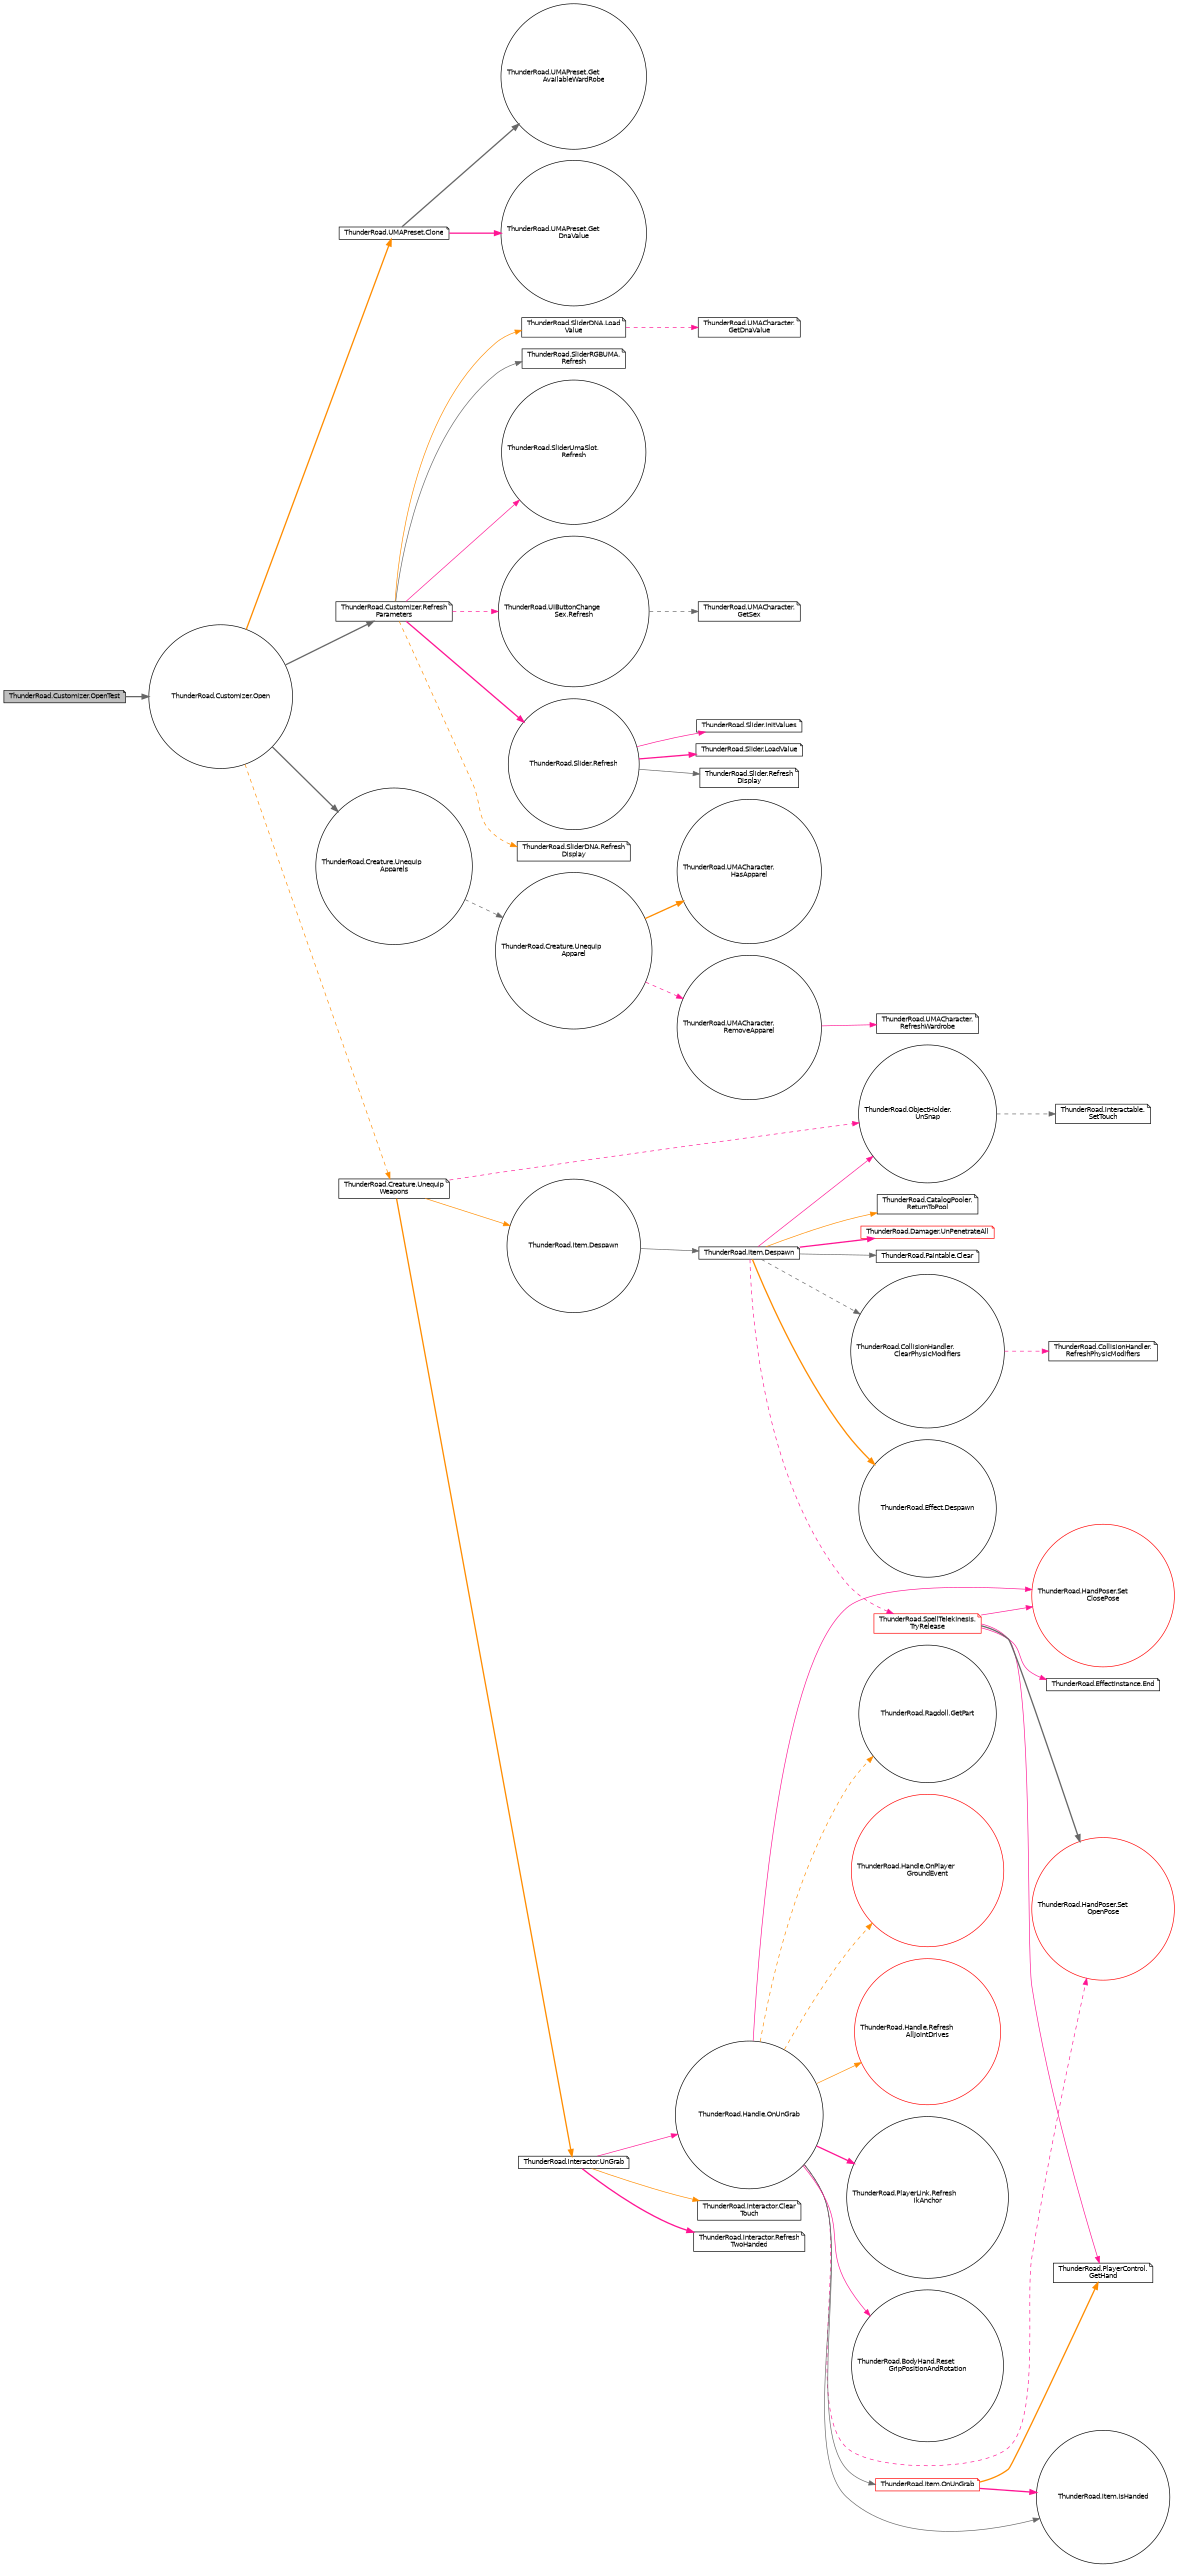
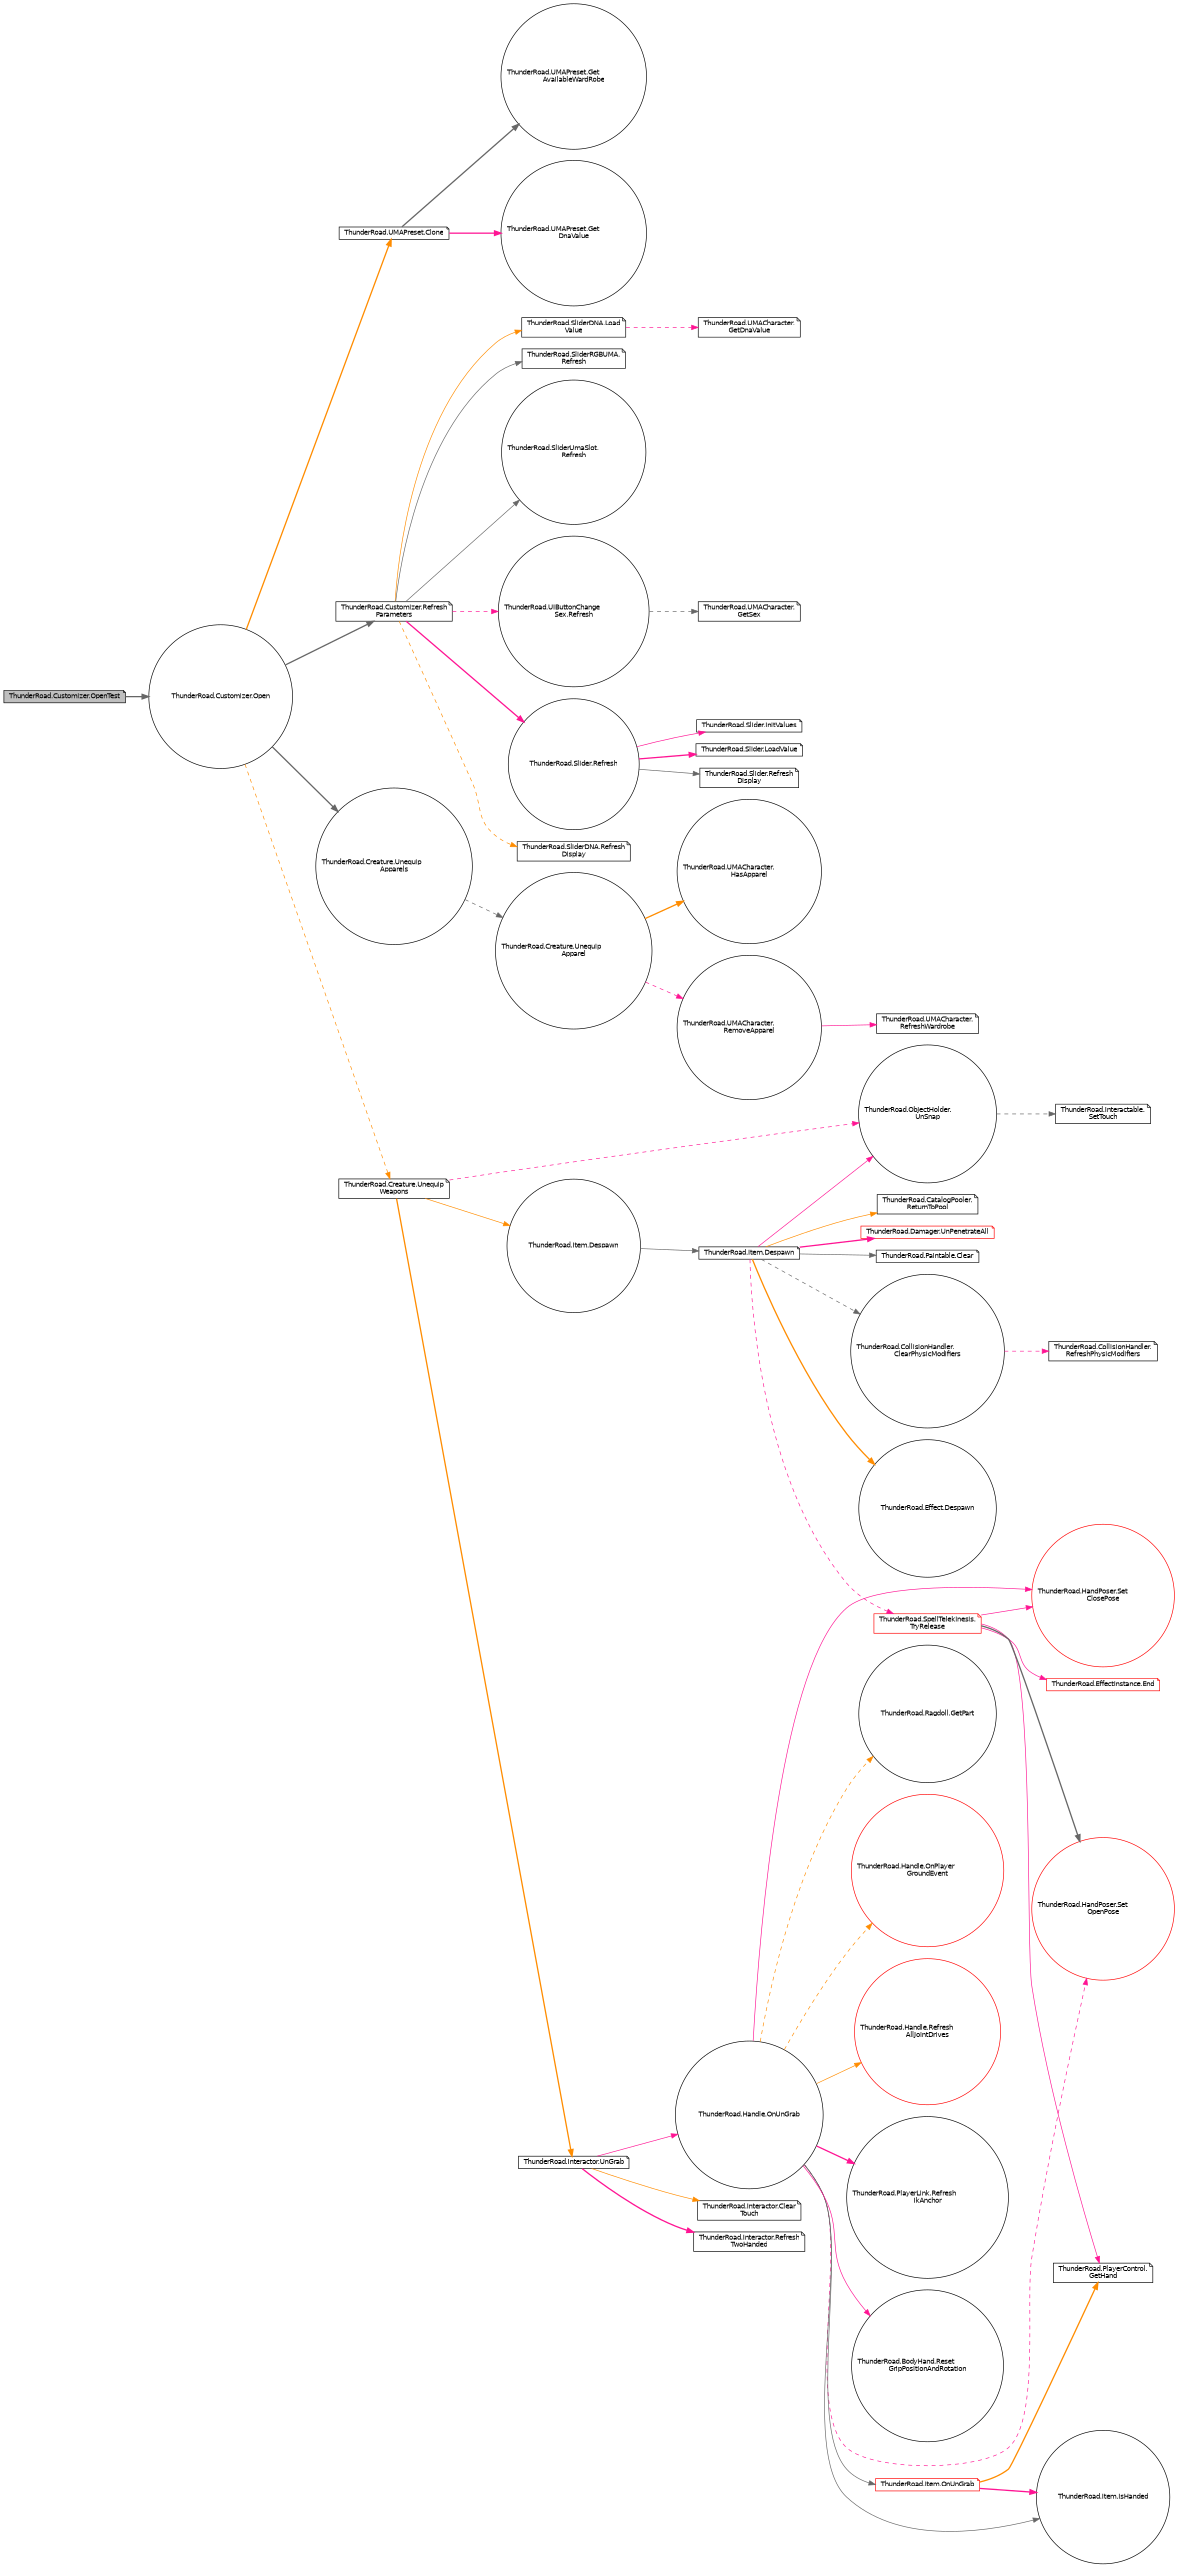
edge "ThunderRoad.Customizer.Refresh Parameters" -> "ThunderRoad.SliderUmaSlot. Refresh": color deeppink -> gray40
node "ThunderRoad.EffectInstance.End": color black -> red
